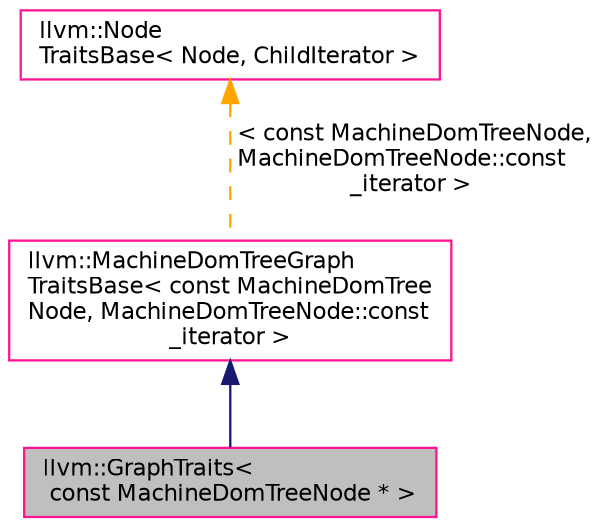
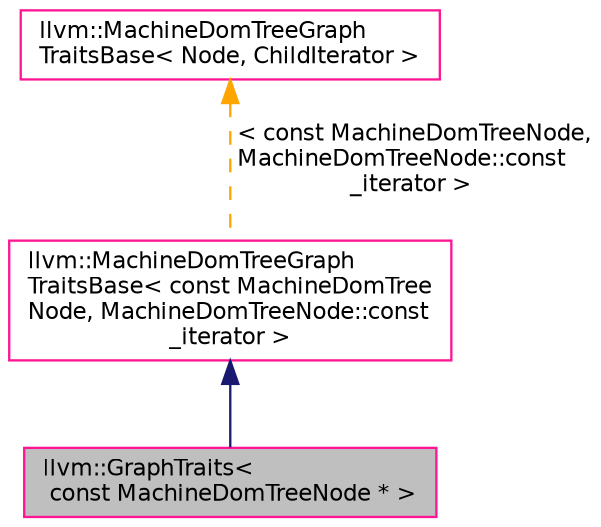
node "llvm::Node TraitsBase< Node, ChildIterator >": label "llvm::Node TraitsBase< Node, ChildIterator >" -> "llvm::MachineDomTreeGraph TraitsBase< Node, ChildIterator >"
